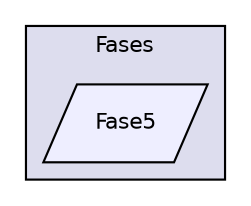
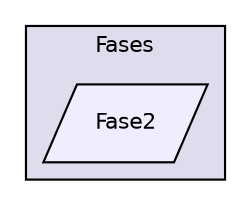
node "Fase5": label "Fase5" -> "Fase2"
